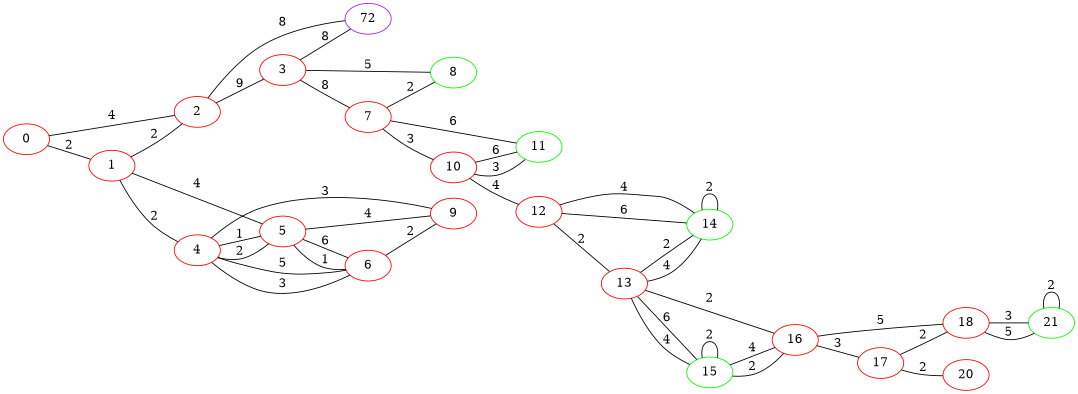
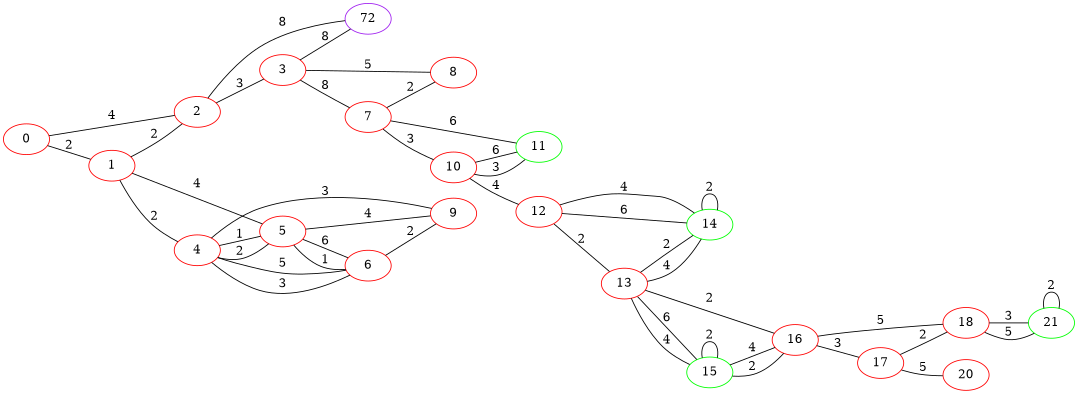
node "8": color green -> red
edge "3" -- "2": label "9" -> "3"
edge "17" -- "20": label "2" -> "5"
